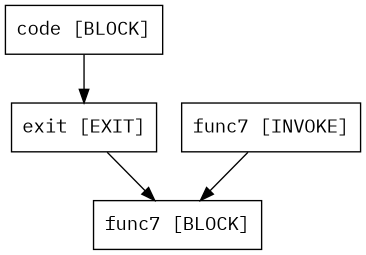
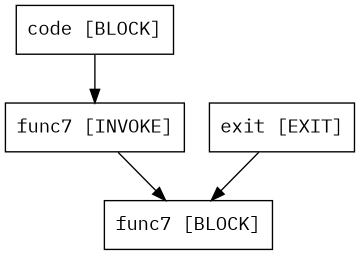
edge "code [BLOCK]" -> "exit [EXIT]": now "code [BLOCK]" -> "func7 [INVOKE]"
